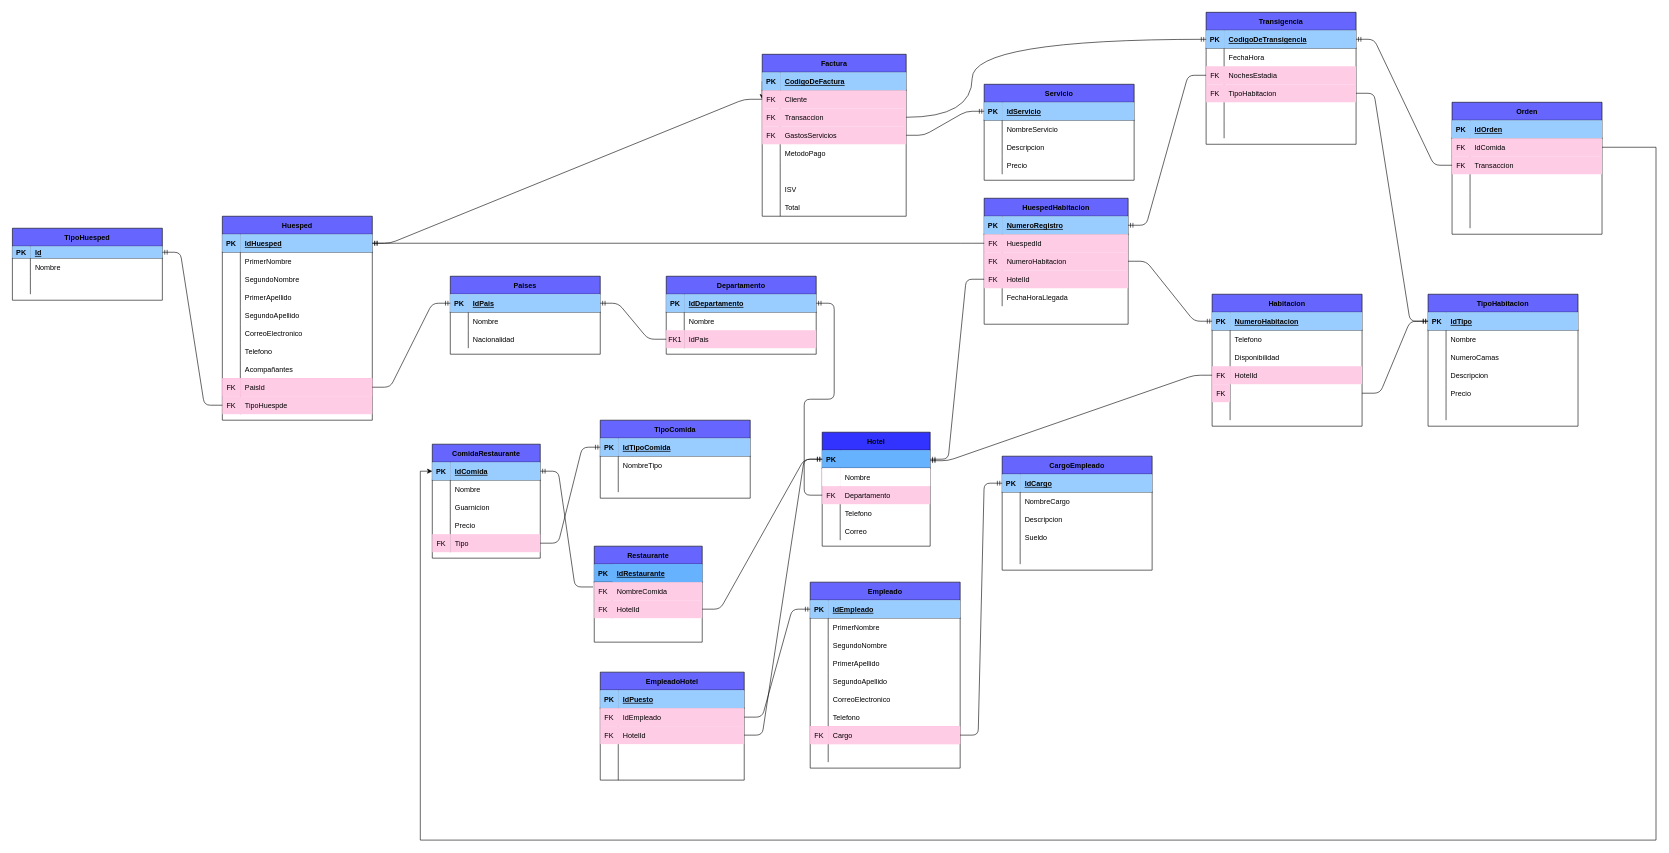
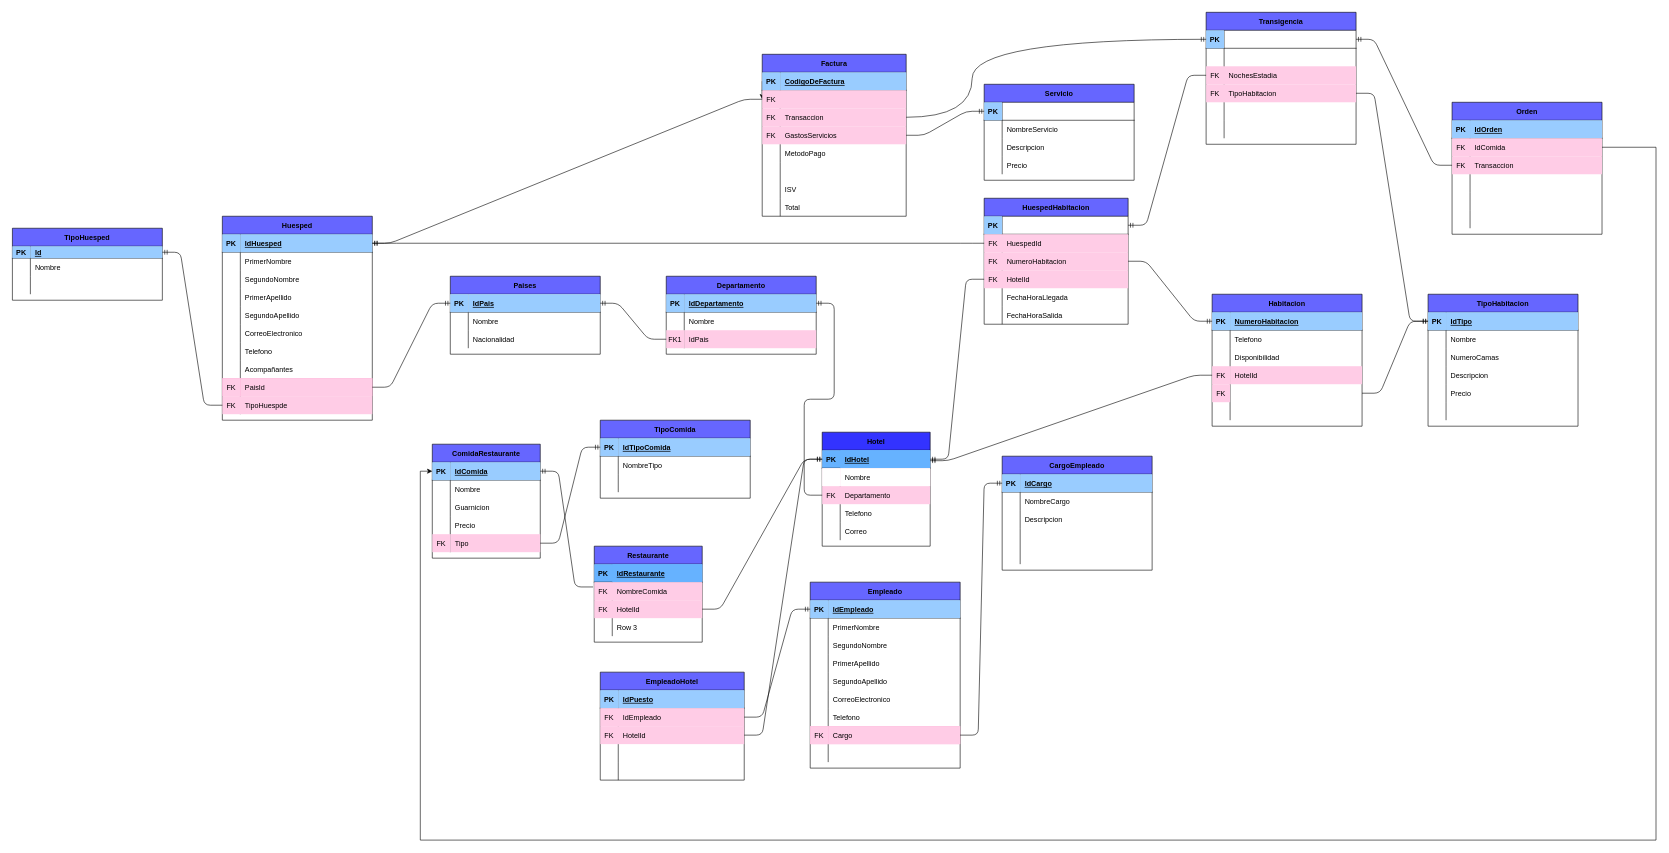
node "CodigoDeTransigencia": removed
node "FechaHora": removed
node "Cliente": removed
node "IdServicio": removed
node "NumeroRegistro": removed
node "FechaHoraSalida": added
node "IdHotel": added
node "Sueldo": removed
node "Row 3": added
